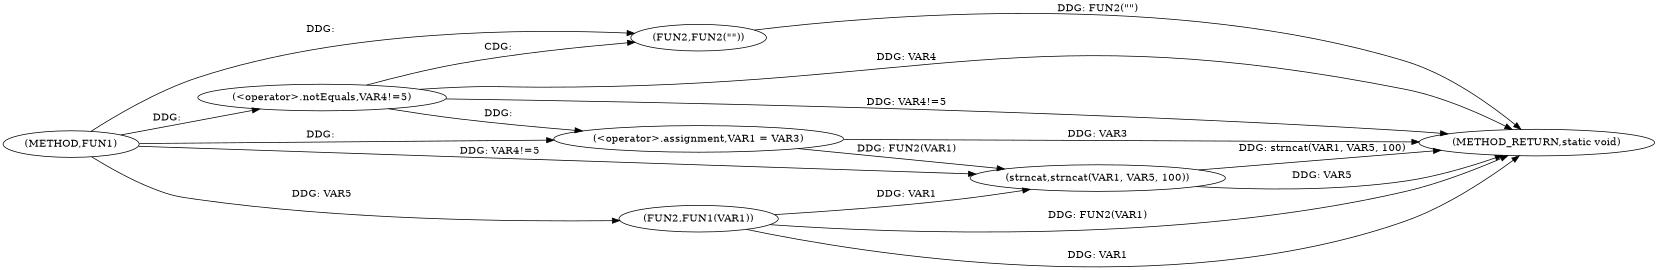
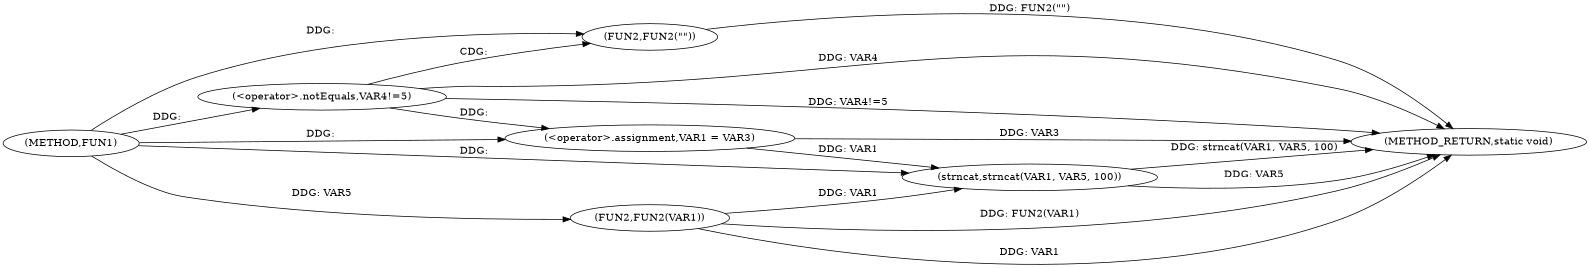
edge "(<operator>.assignment,VAR1 = VAR3)" -> "(strncat,strncat(VAR1, VAR5, 100))": label "DDG: FUN2(VAR1)" -> "DDG: VAR1"
edge "(METHOD,FUN1)" -> "(strncat,strncat(VAR1, VAR5, 100))": label "DDG: VAR4!=5" -> "DDG: "
node "(FUN2,FUN1(VAR1))": label "(FUN2,FUN1(VAR1))" -> "(FUN2,FUN2(VAR1))"
